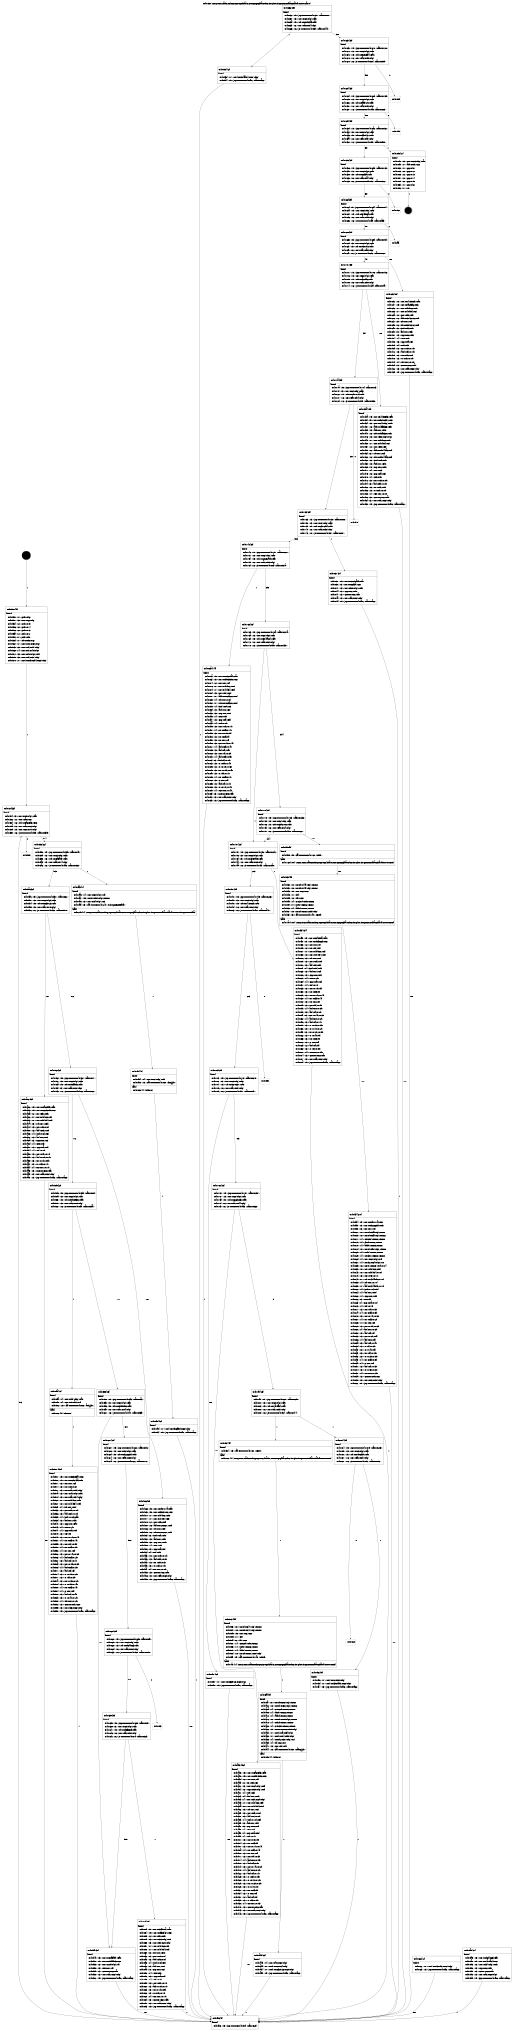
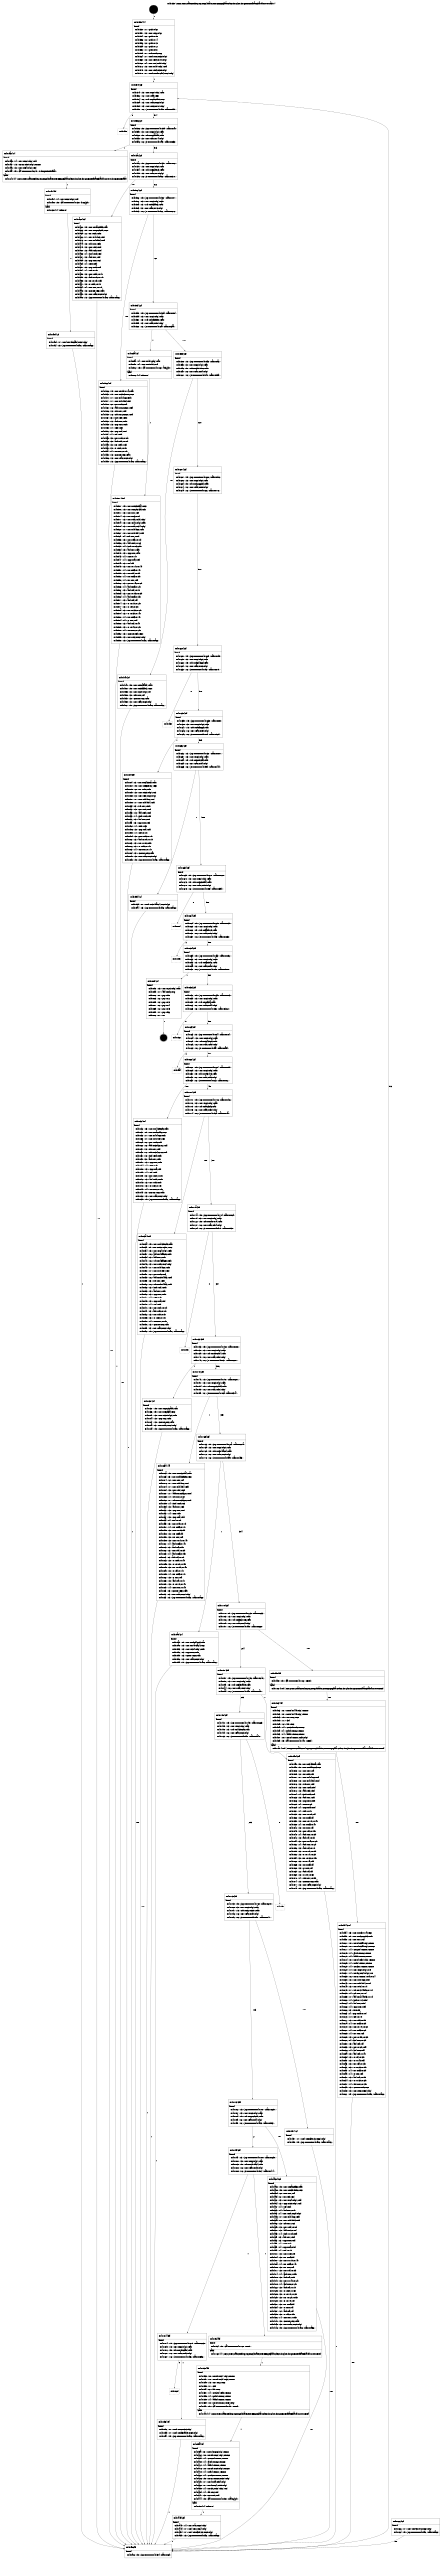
edge "0x401765 [25]" -> "0x401797 [25]": now "0x401765 [25]" -> "0x4019a9 [27]"
edge "0x401639 [25]" -> "0x401b4b [27]": now "0x401639 [25]" -> "0x401652 [25]"
